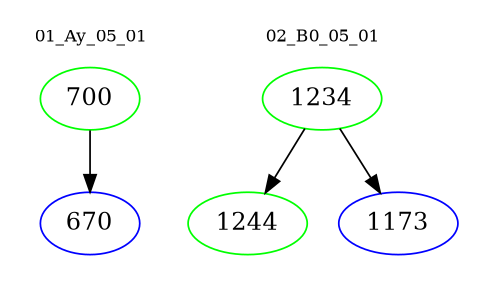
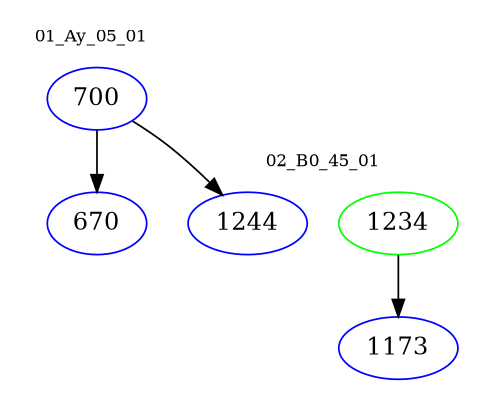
cluster "02_B0_05_01": label "02_B0_05_01" -> "02_B0_45_01"
node "700": color green -> blue
edge "1234" -> "1244": now "700" -> "1244"
node "1244": color green -> blue
